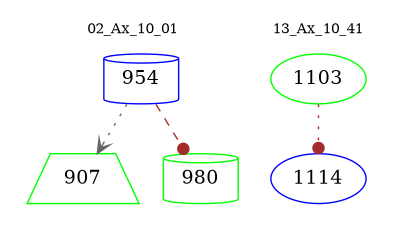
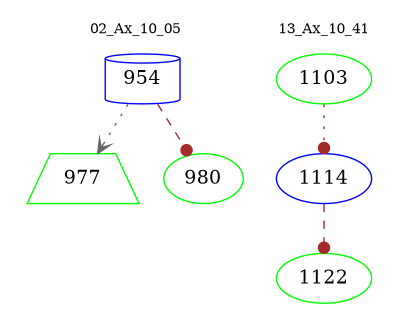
cluster "02_Ax_10_01": label "02_Ax_10_01" -> "02_Ax_10_05"
node "907": label "907" -> "977"
node "980": shape cylinder -> ellipse
node "1122": added
